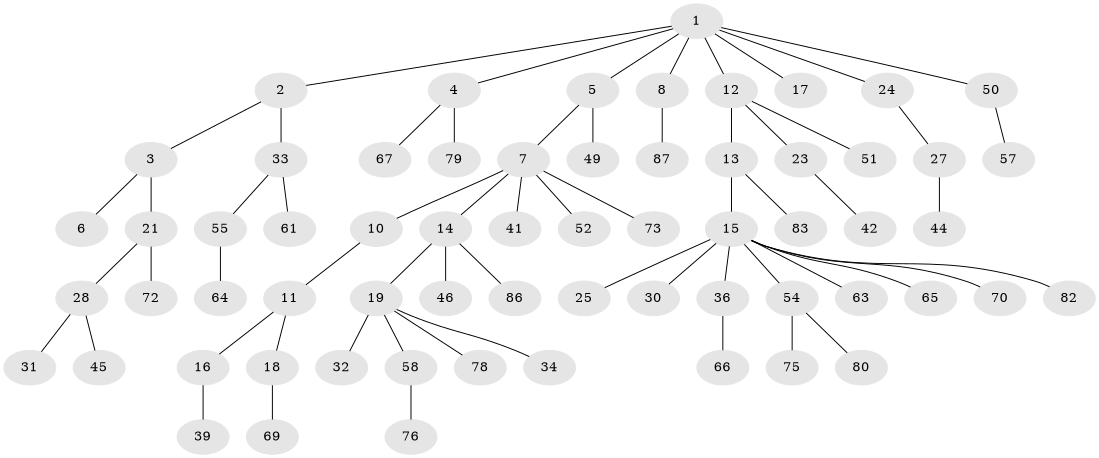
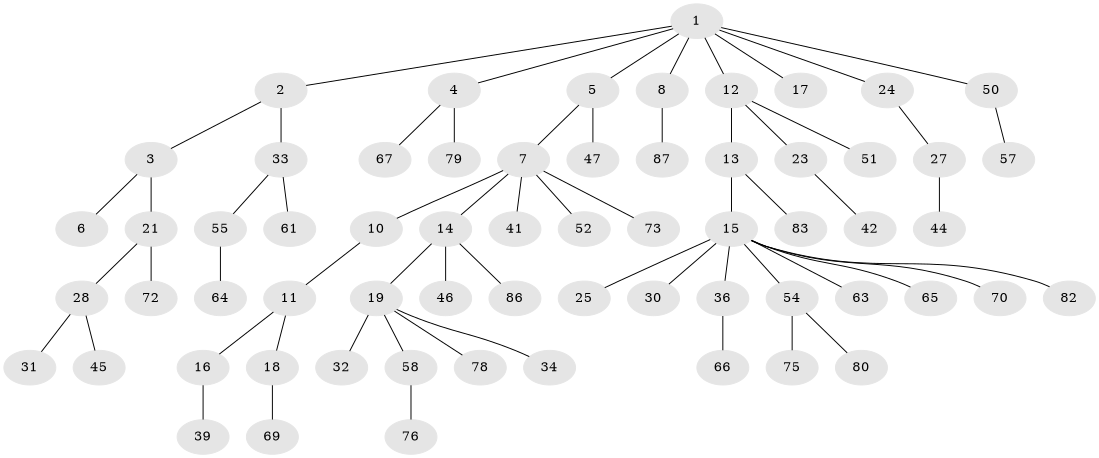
node "49": label "49" -> "47"
